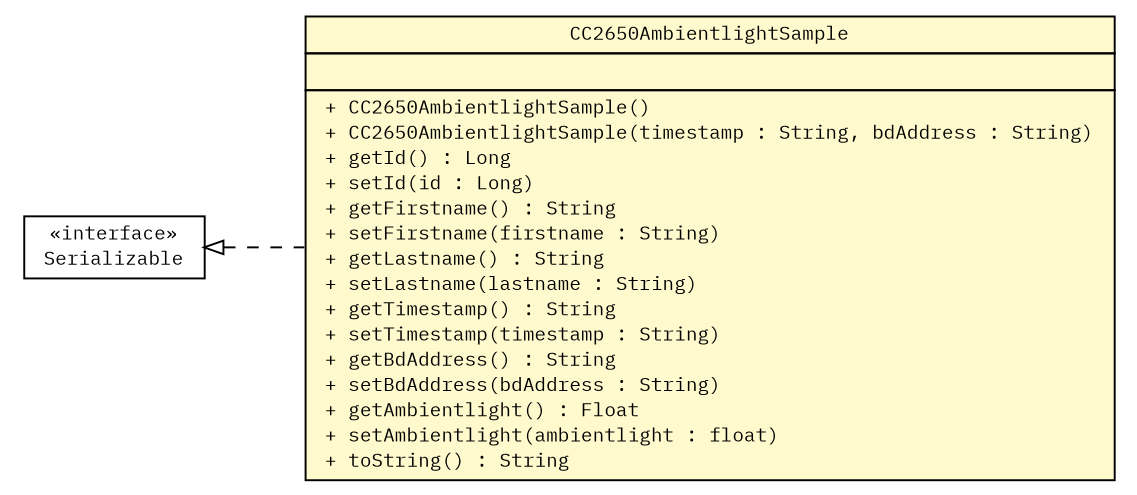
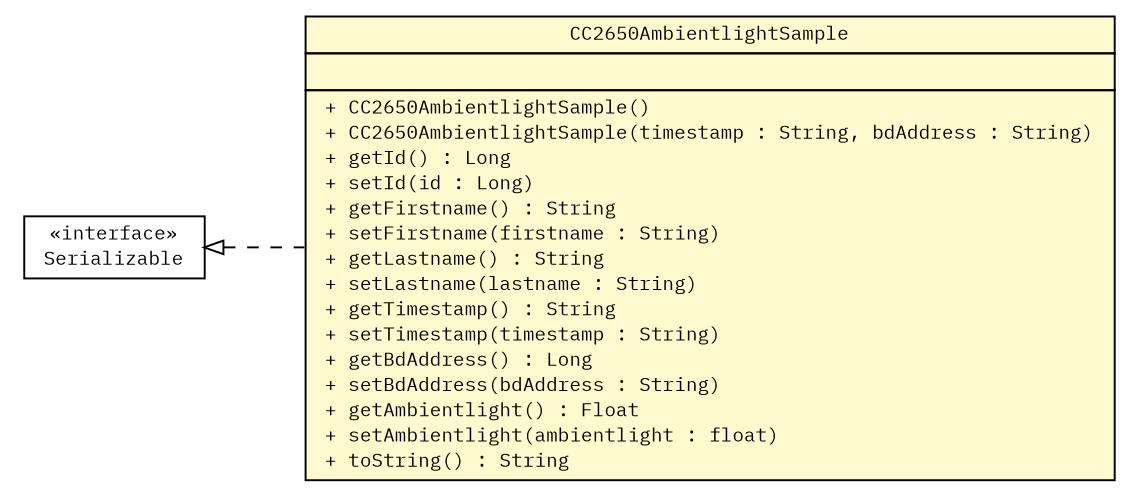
node "CC2650AmbientlightSample": text "+ getBdAddress() : String" -> "+ getBdAddress() : Long"
